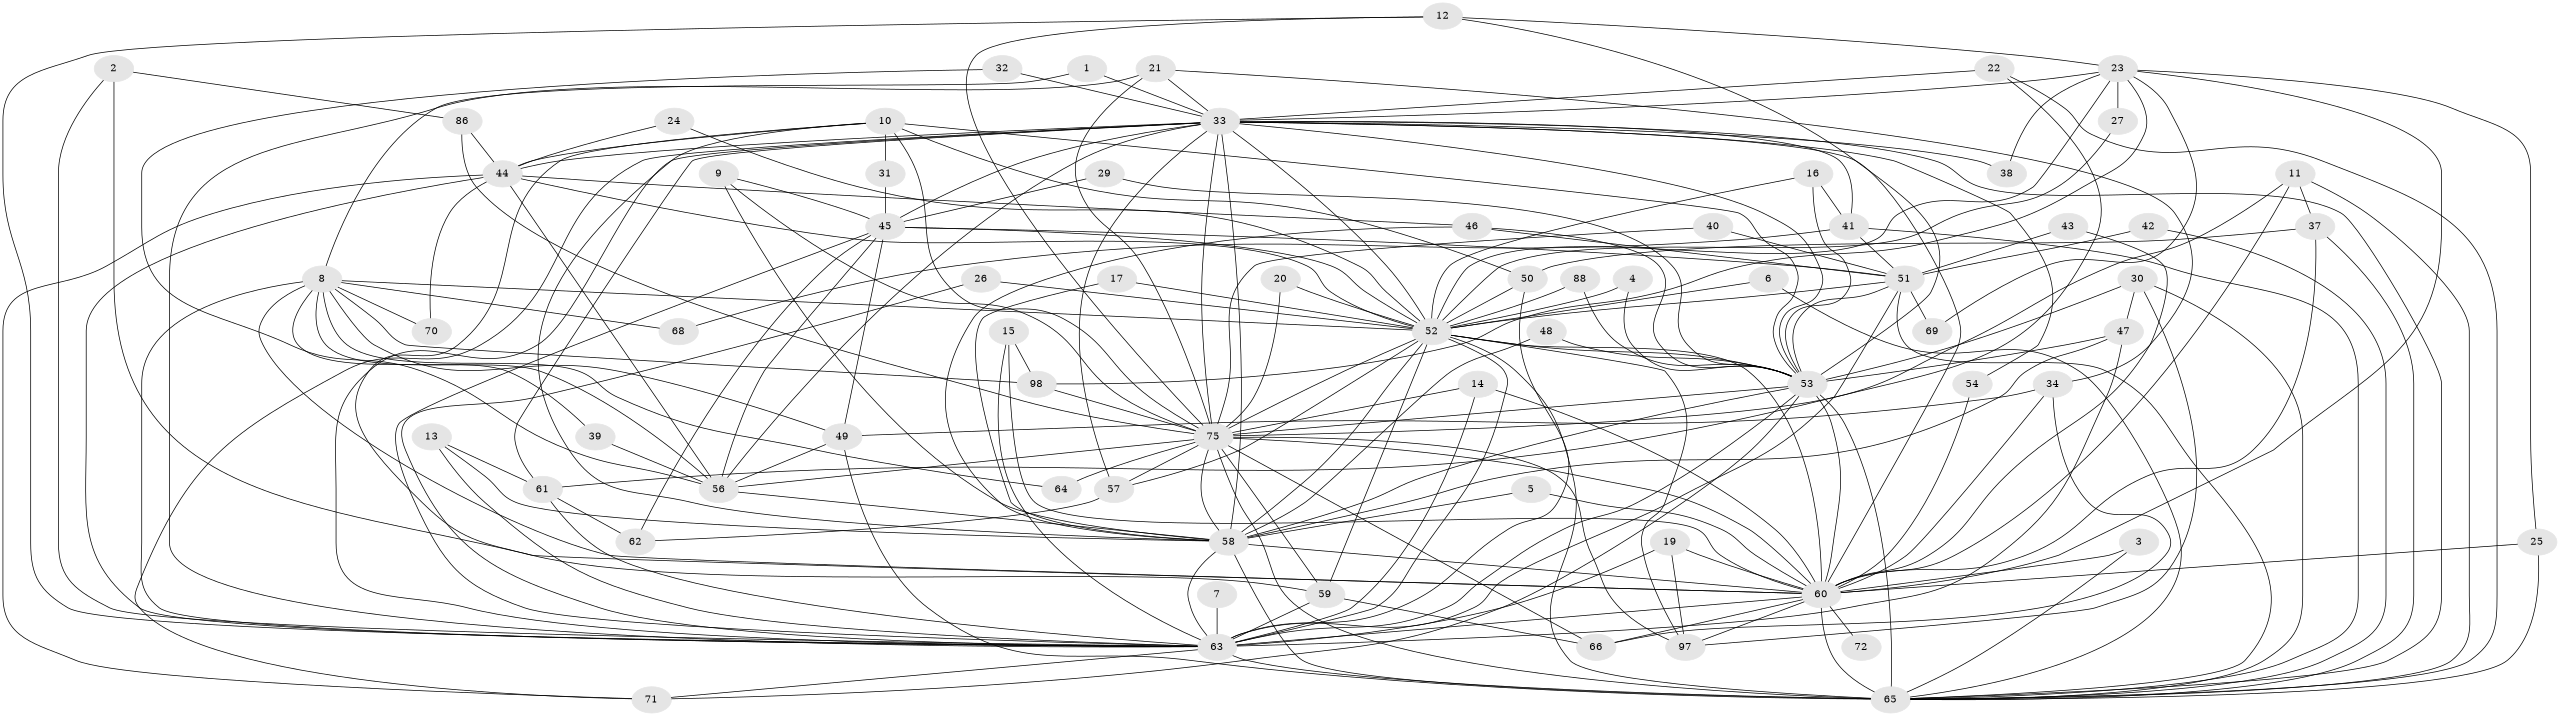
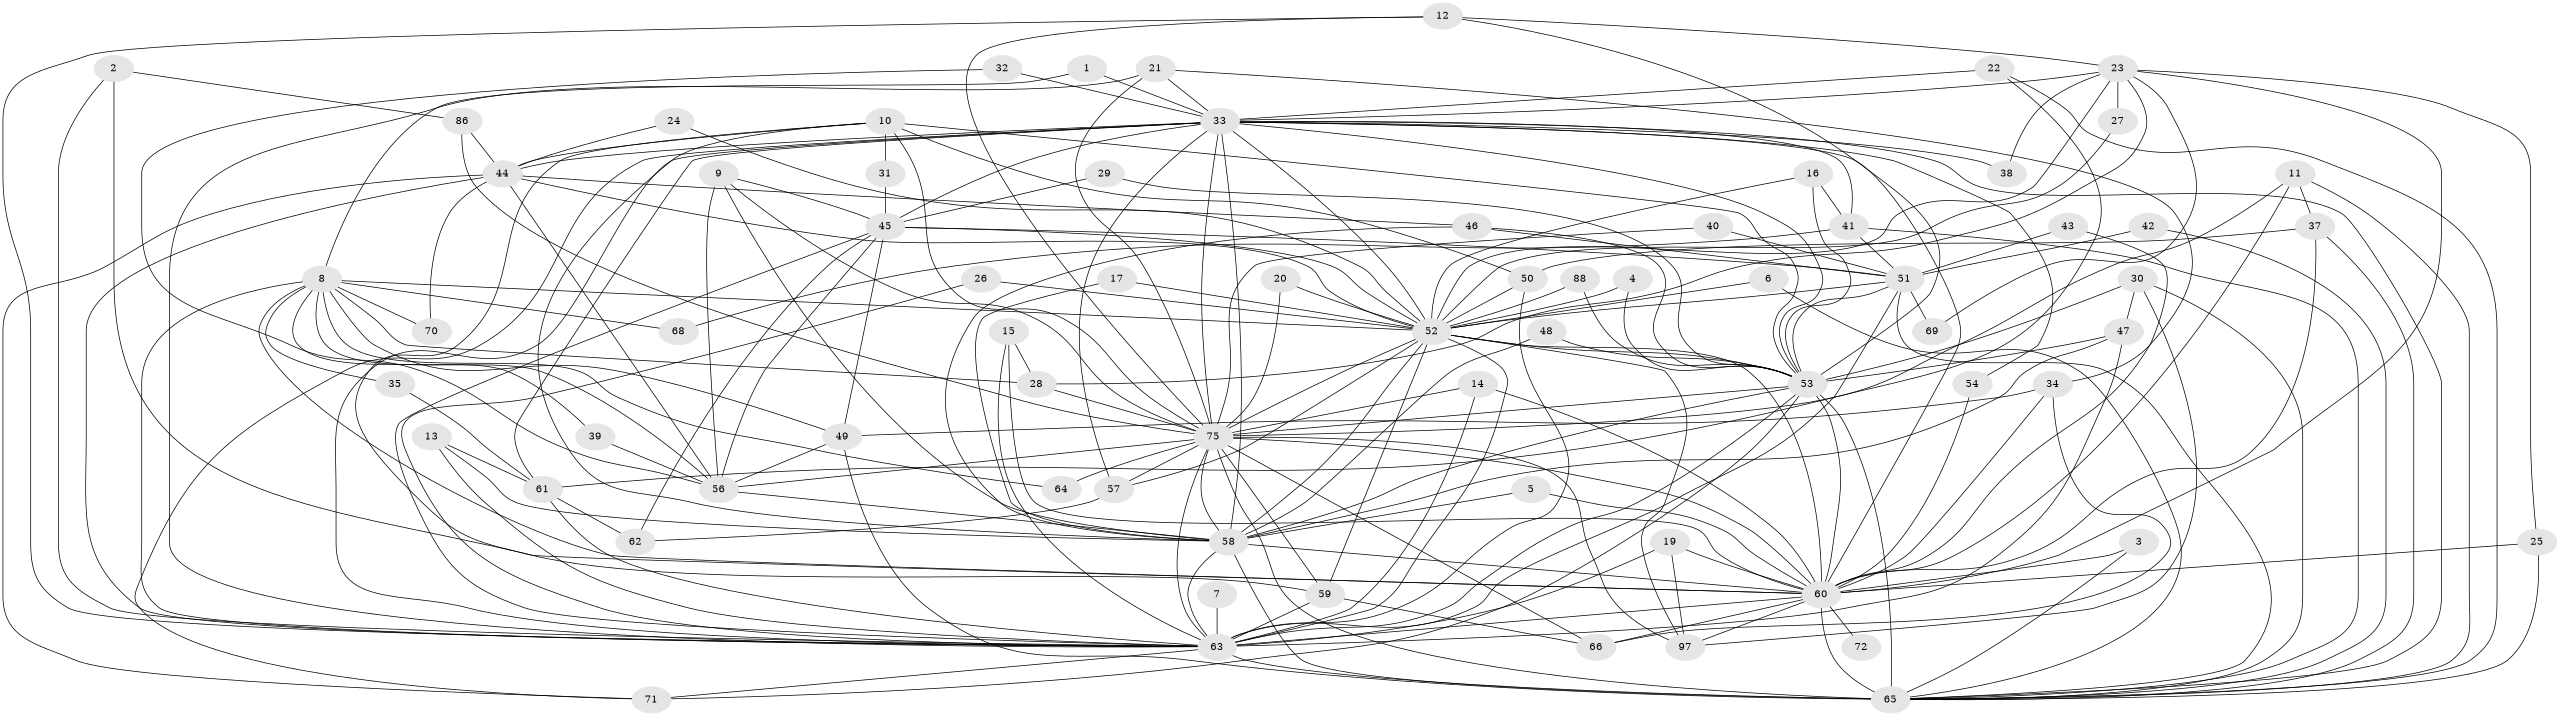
edge "33" -- "56": now "9" -- "56"
node "35": added
node "98": label "98" -> "28"
edge "75" -- "63": added
edge "52" -- "65": removed
